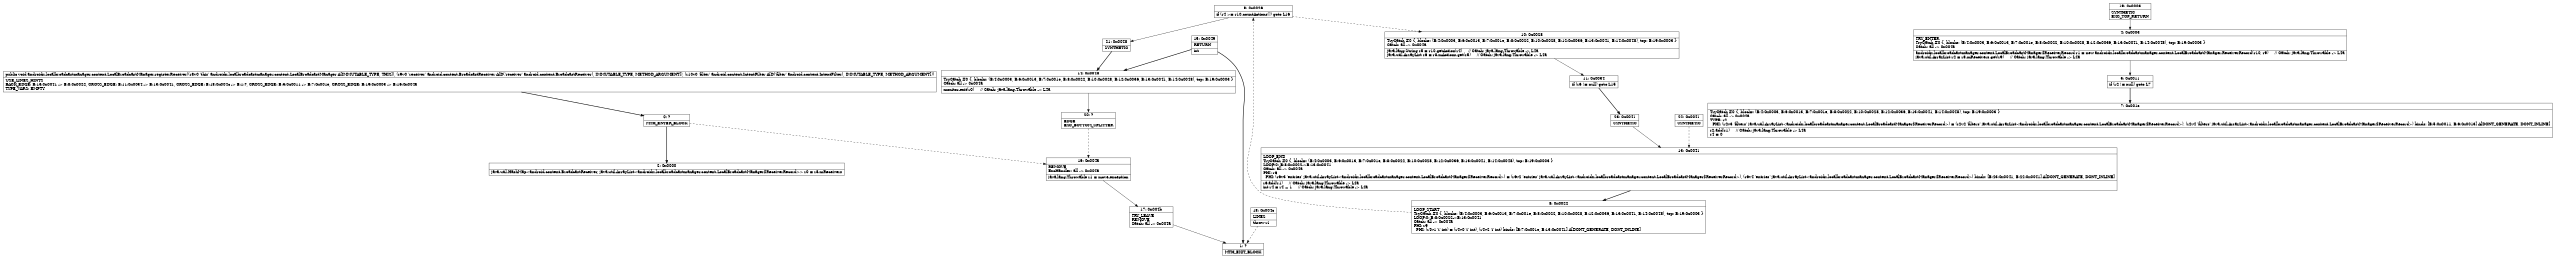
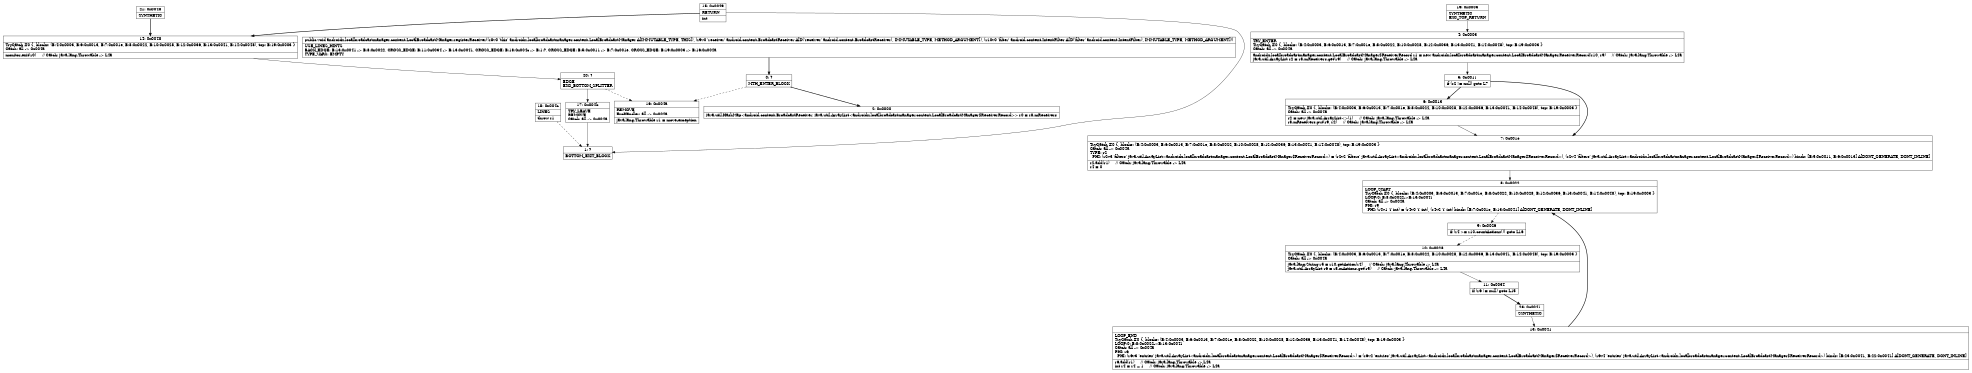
edge "9: 0x0026" -> "21: 0x0048": removed
node "6: 0x0013": added
node "22: 0x0041": removed
edge "15: 0x0049" -> "1: ?": style bold -> solid
edge "7: 0x001e" -> "8: 0x0022": added
edge "16: 0x004a" -> "17: 0x004b": now "20: ?" -> "17: 0x004b"
node "1: ?": text "MTH_EXIT_BLOCK" -> "BOTTOM_EXIT_BLOCK"
